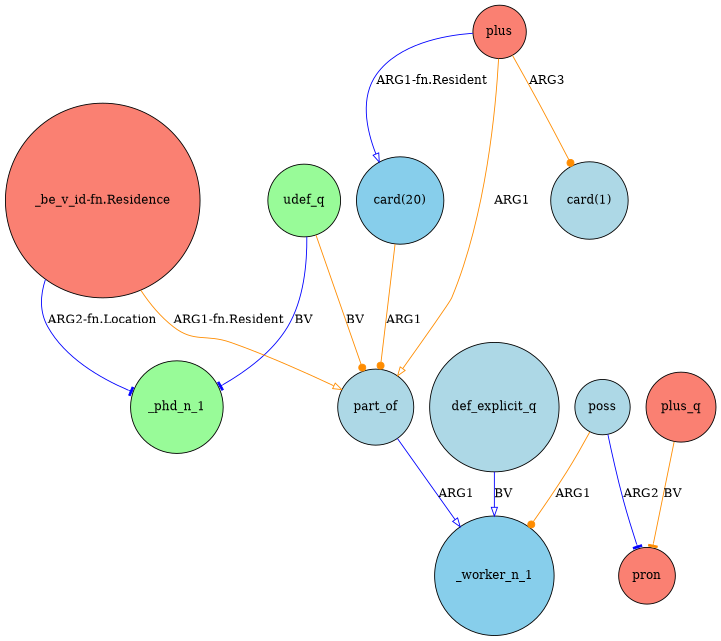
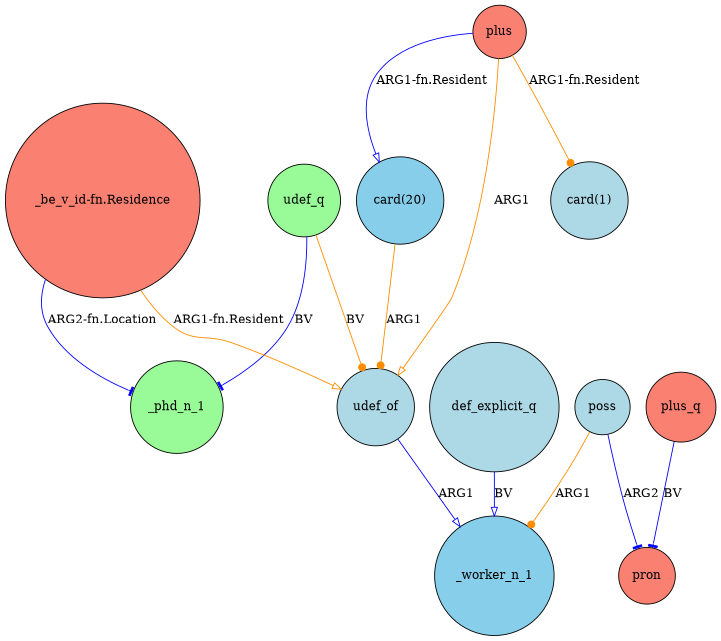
edge "plus" -> "card(1)": label "ARG3" -> "ARG1-fn.Resident"
node "part_of": label "part_of" -> "udef_of"
edge "plus_q" -> "pron": color darkorange -> blue
